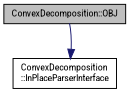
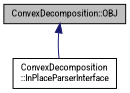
edge "ConvexDecomposition::OBJ" -> "ConvexDecomposition ::InPlaceParserInterface": reversed
